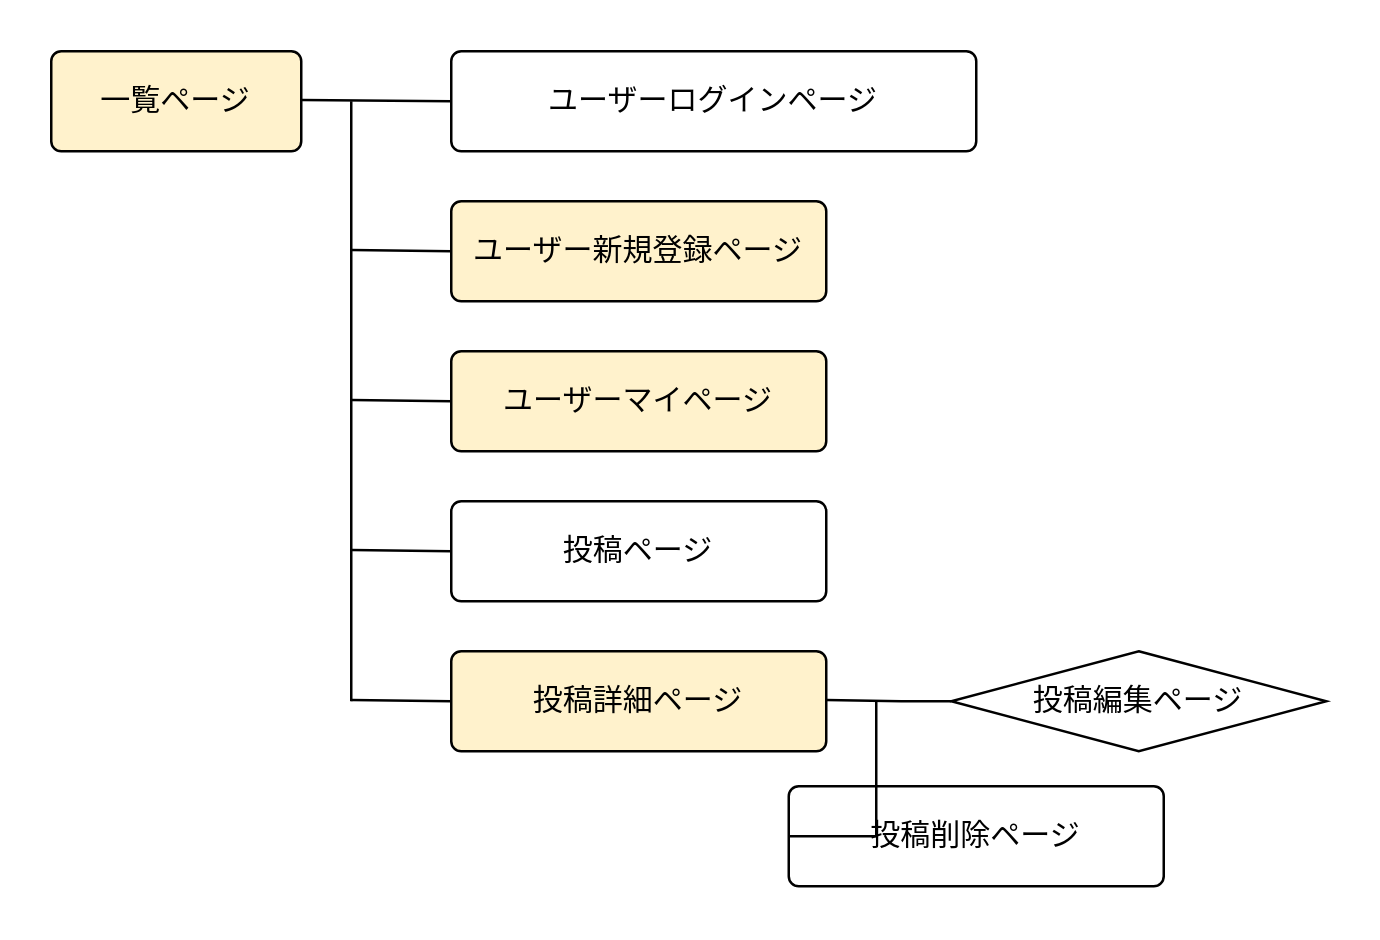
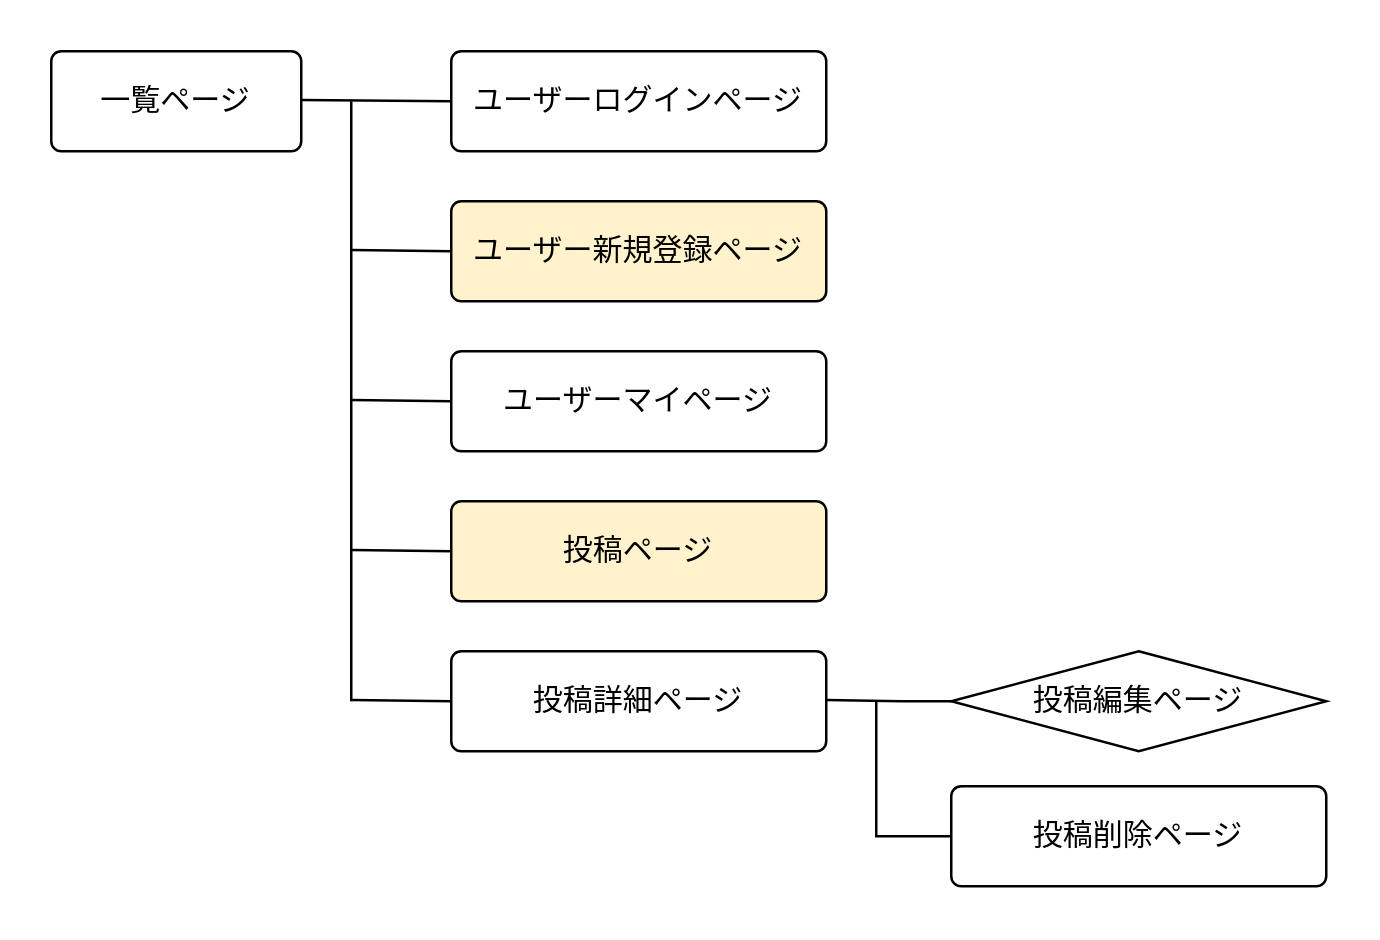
node "一覧ページ": fillcolor #fff2cc -> #ffffff
node "ユーザーログインページ": size 525x100 -> 375x100
node "ユーザーマイページ": fillcolor #fff2cc -> #ffffff
node "投稿ページ": fillcolor #ffffff -> #fff2cc
node "投稿詳細ページ": fillcolor #fff2cc -> #ffffff
node "投稿削除ページ": moved (976, 836) -> (1139, 836)
